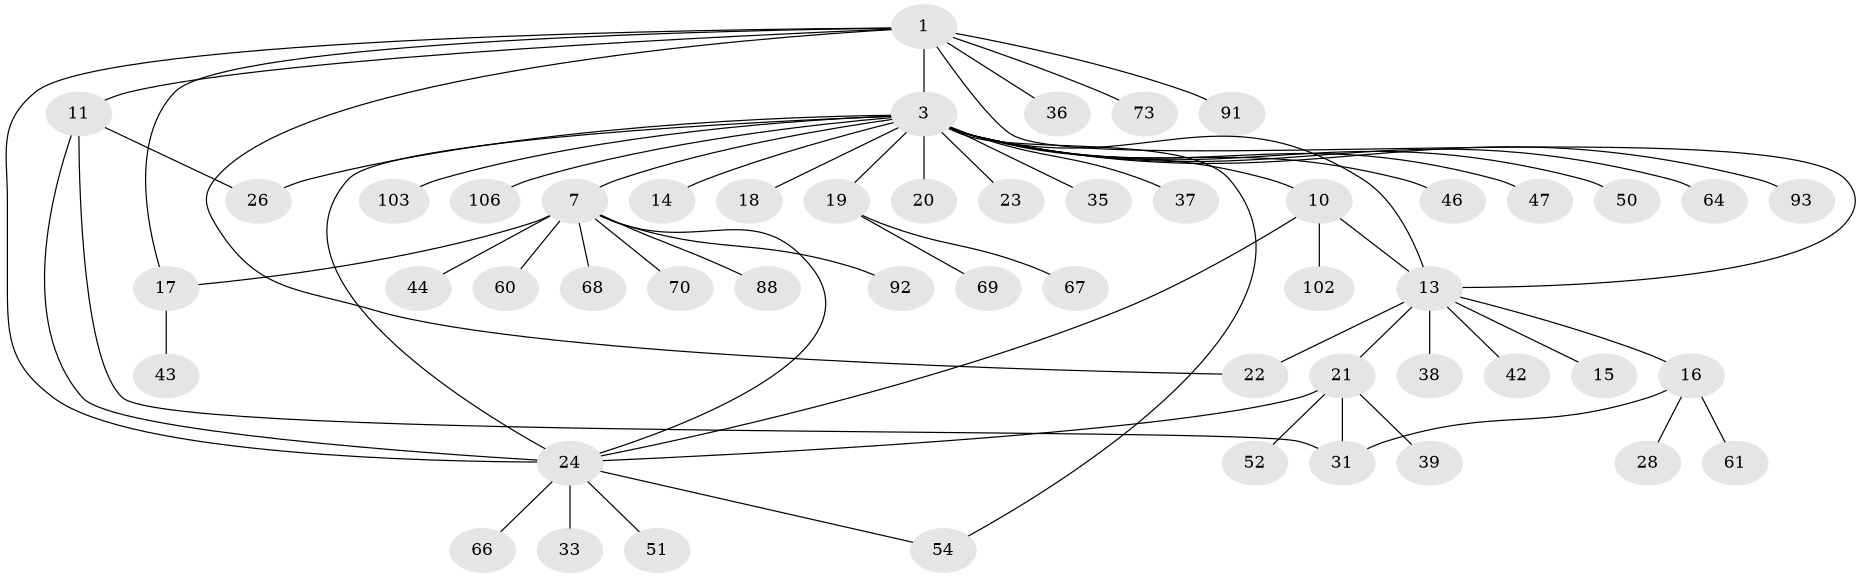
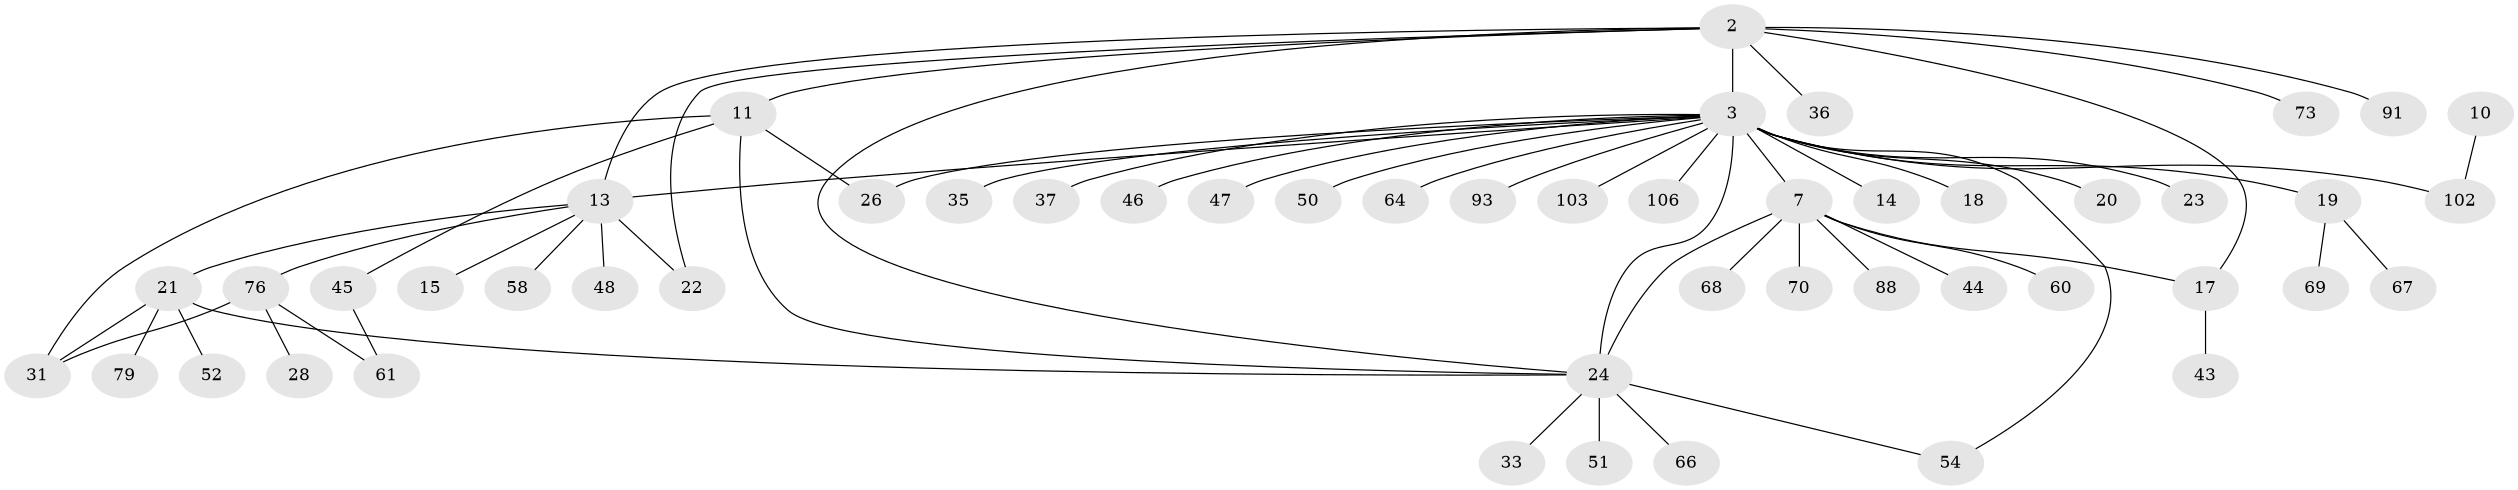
node "1": label "1" -> "2"
edge "3" -- "10": now "3" -- "102"
edge "10" -- "13": removed
node "45": added
node "92": removed
edge "10" -- "24": removed
node "38": label "38" -> "58"
node "42": label "42" -> "48"
node "16": label "16" -> "76"
node "39": label "39" -> "79"
